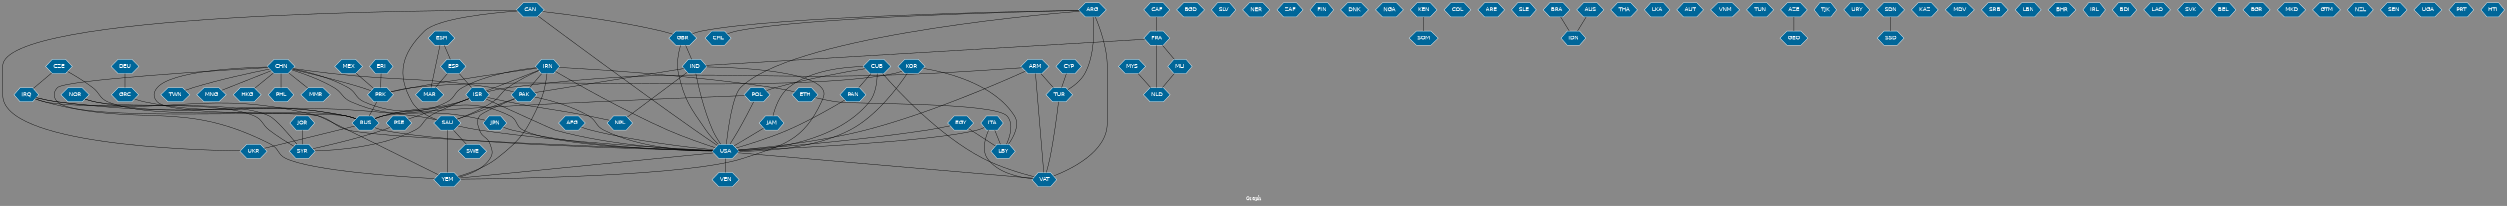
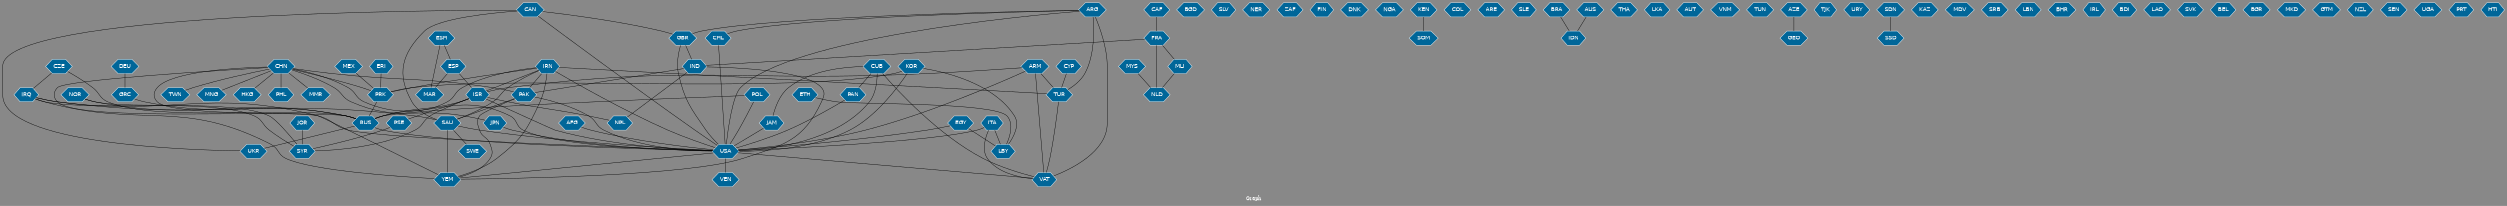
edge "CUB" -- "POL": removed
edge "IRN" -- "ETH": now "IRN" -- "TUR"
edge "IND" -- "USA": now "CHL" -- "USA"
